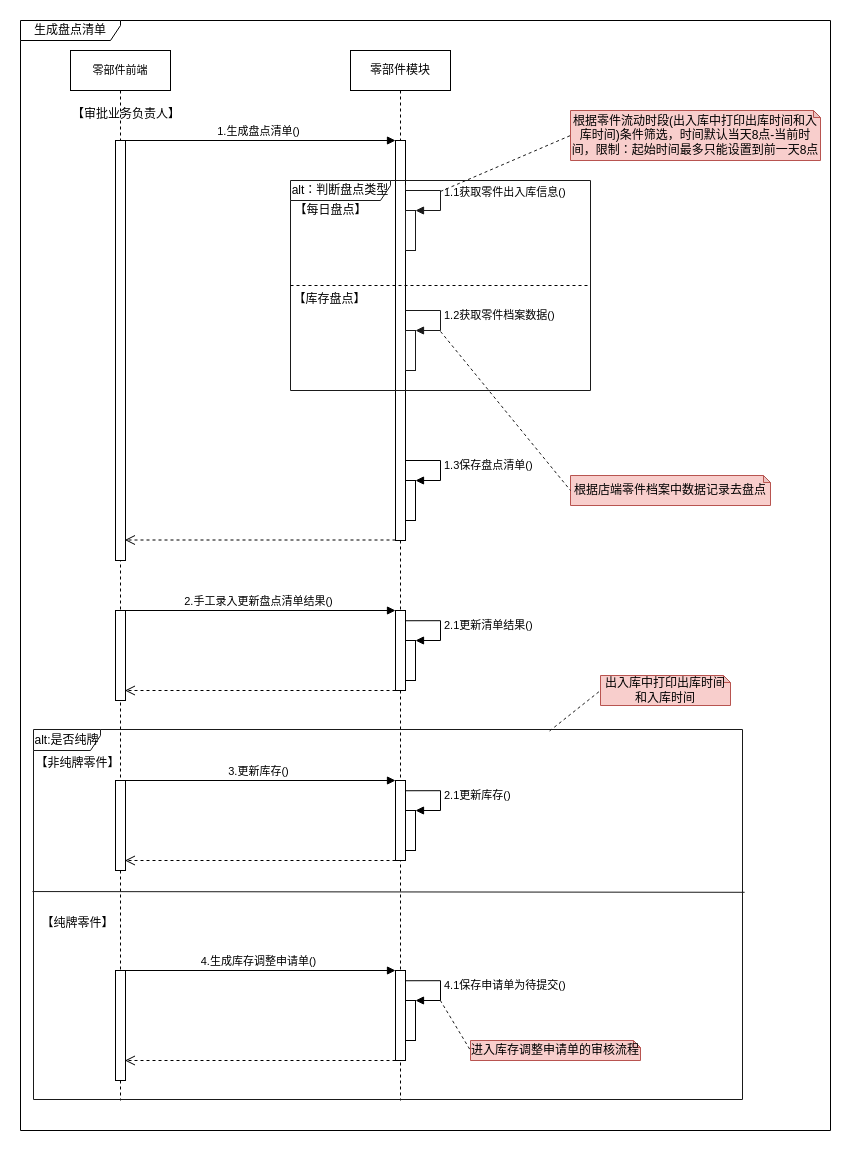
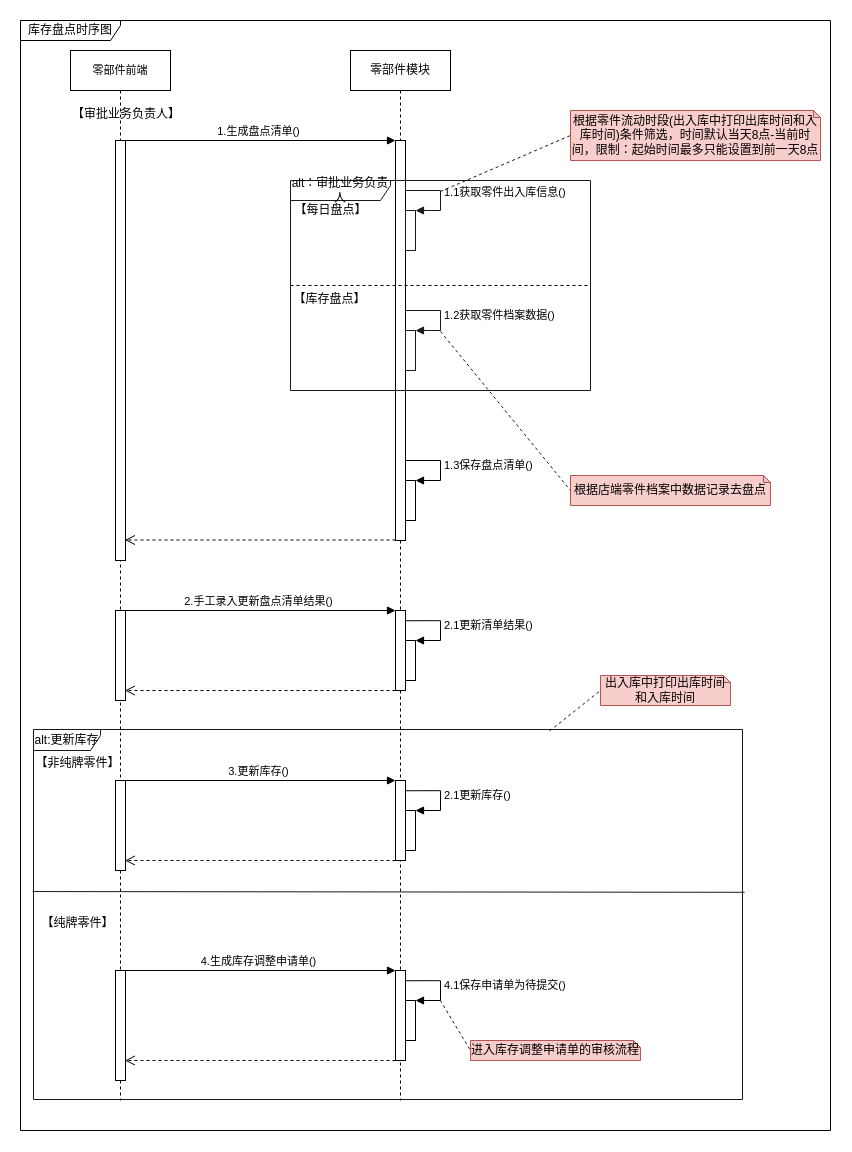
node "生成盘点清单": label "生成盘点清单" -> "库存盘点时序图"
node "alt：判断盘点类型": label "alt：判断盘点类型" -> "alt：审批业务负责人"
node "alt:是否纯牌": label "alt:是否纯牌" -> "alt:更新库存"
